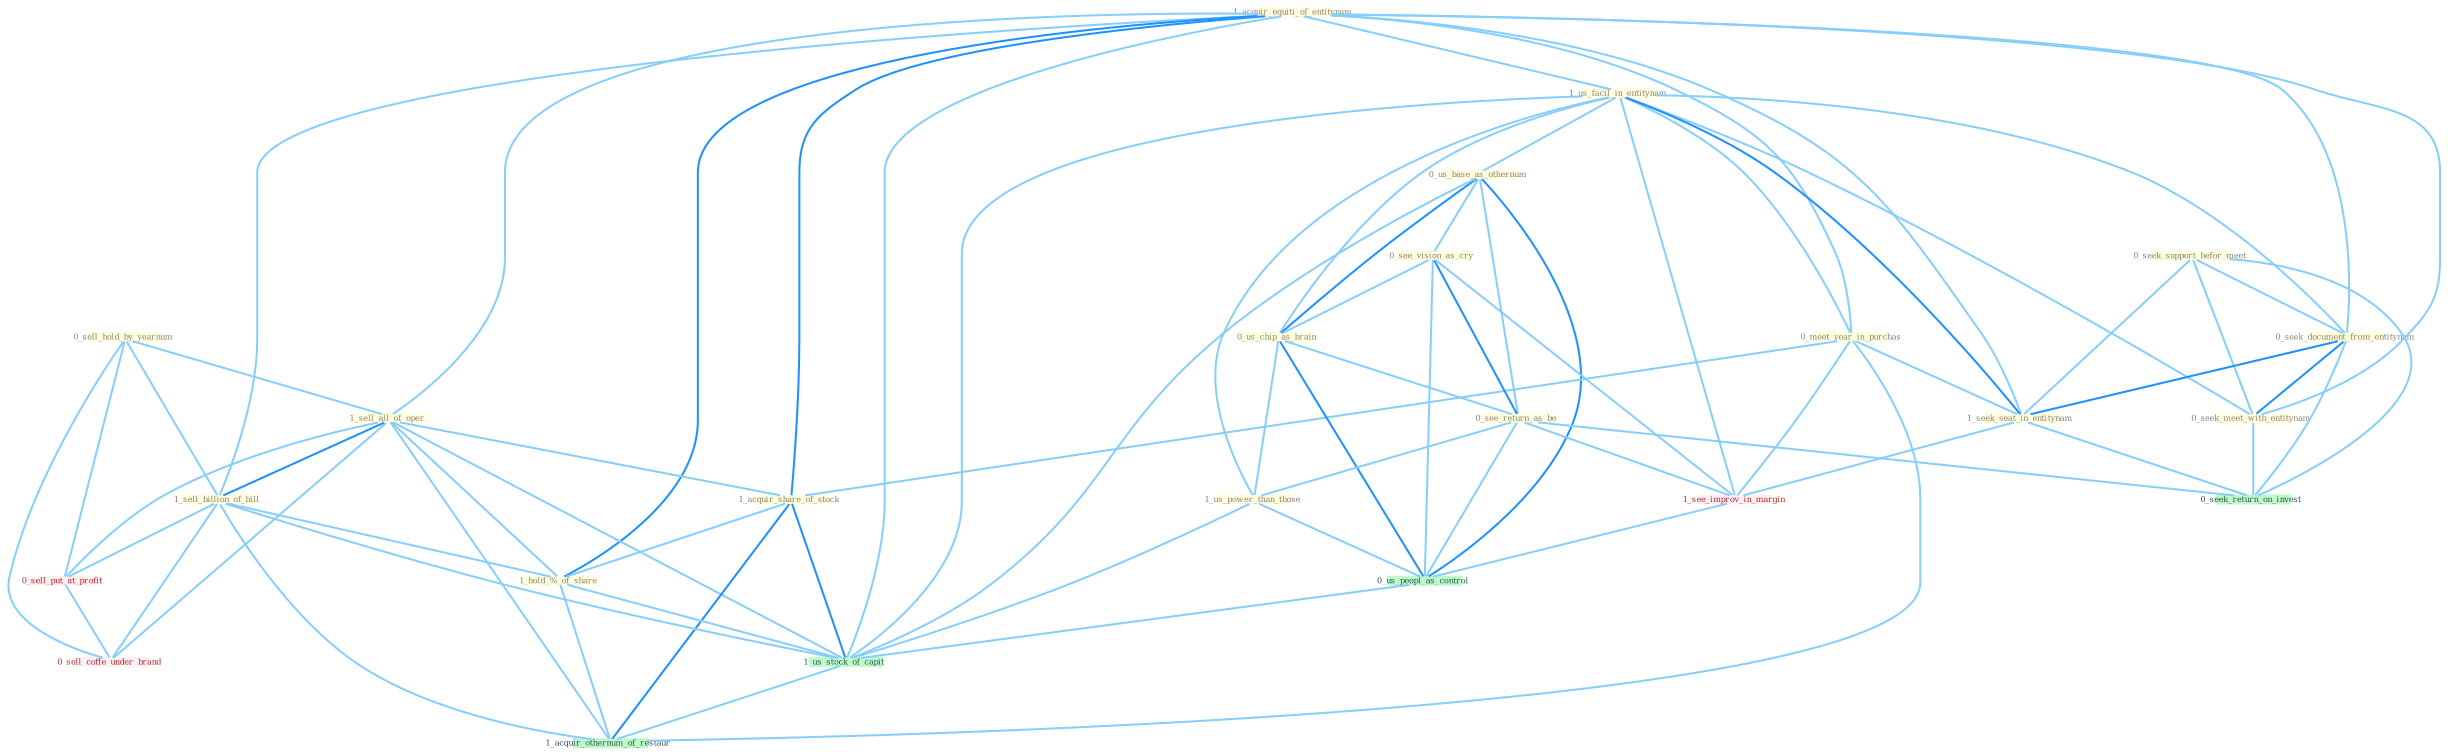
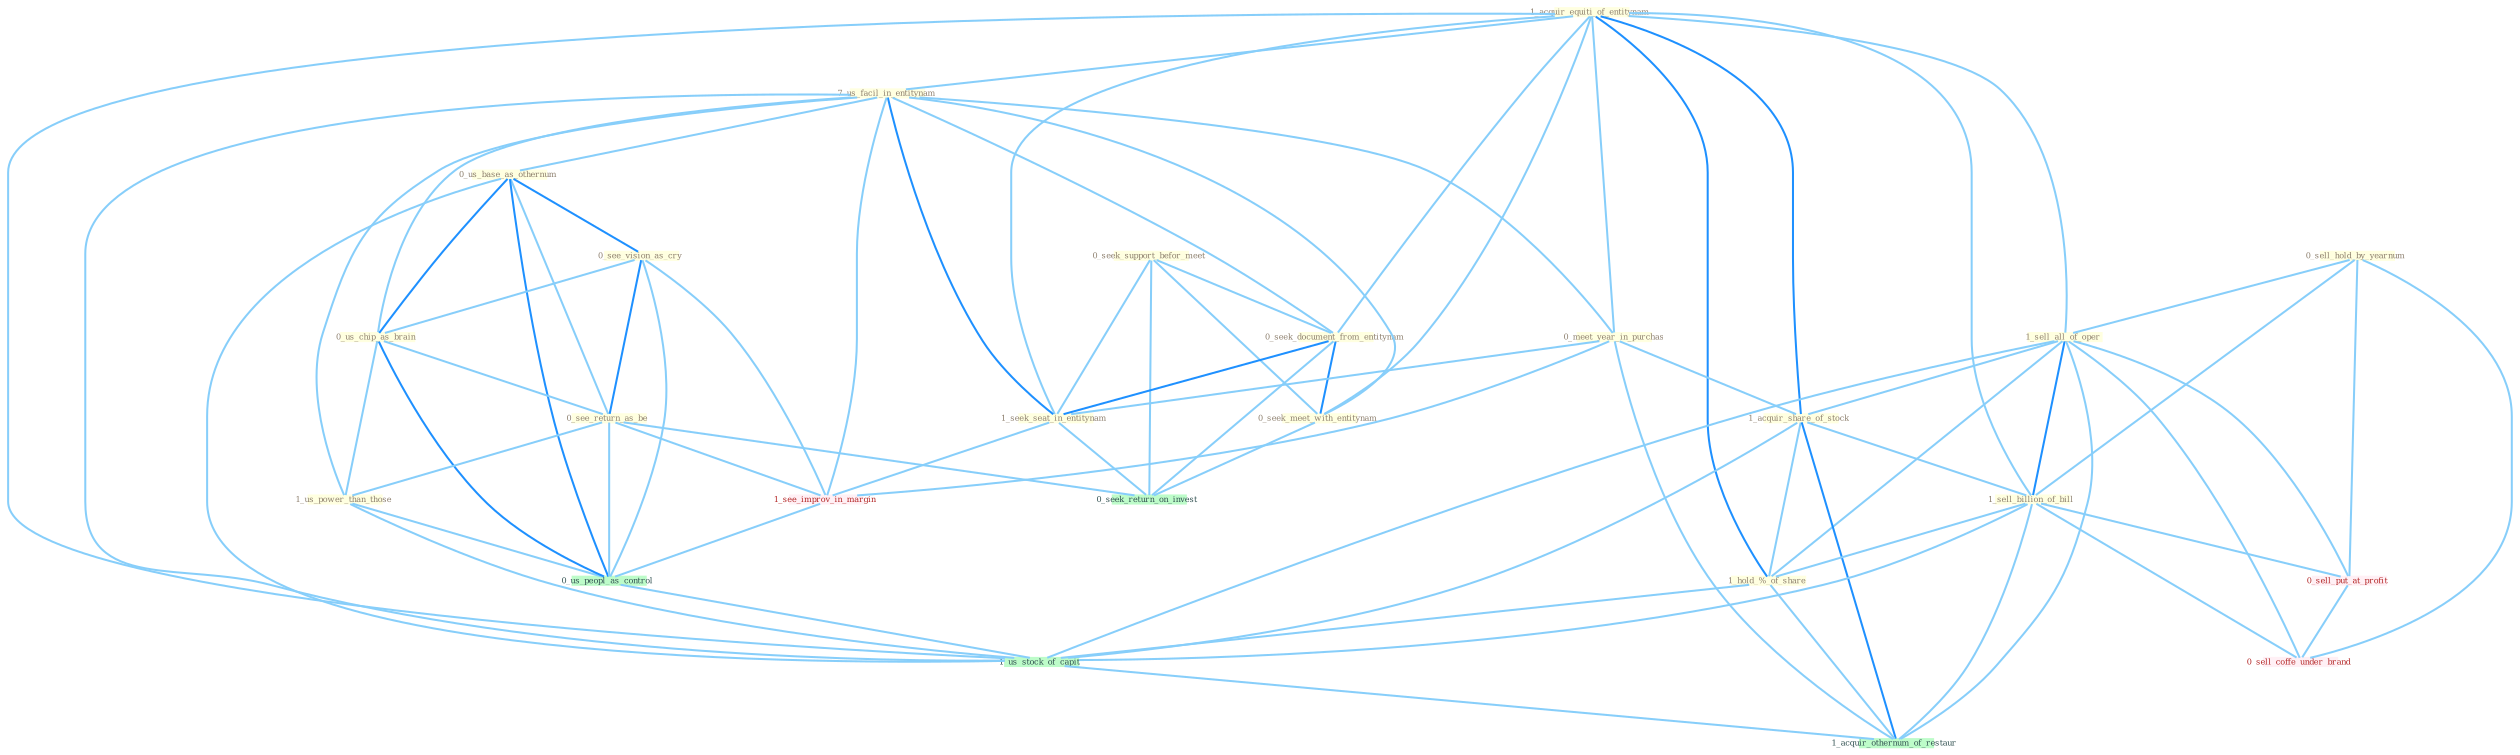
node "1_us_facil_in_entitynam": label "1_us_facil_in_entitynam" -> "7_us_facil_in_entitynam"
edge "0_us_base_as_othernum" -- "0_see_vision_as_cry": color #87cefa -> #1e90ff
edge "1_acquir_share_of_stock" -- "1_sell_billion_of_bill": added
edge "1_acquir_share_of_stock" -- "1_us_stock_of_capit": color #1e90ff -> #87cefa
